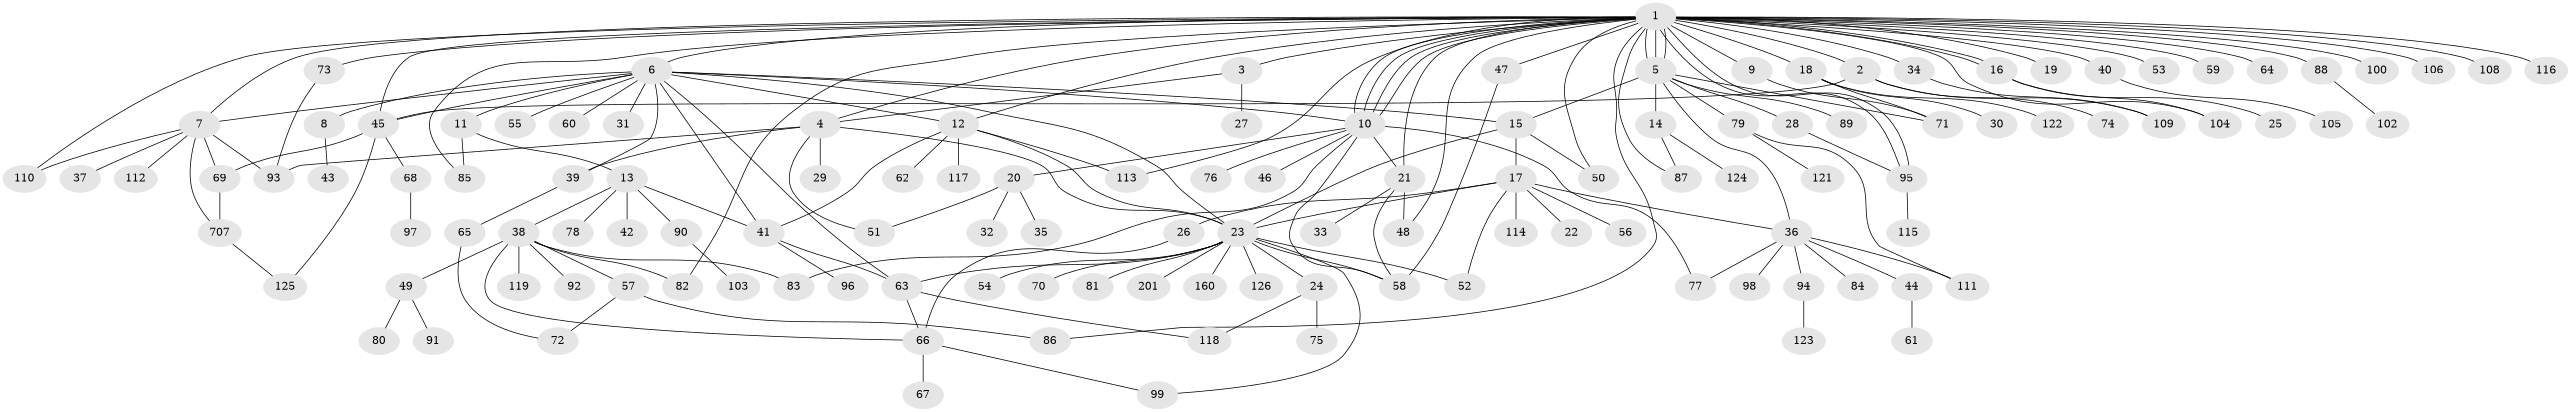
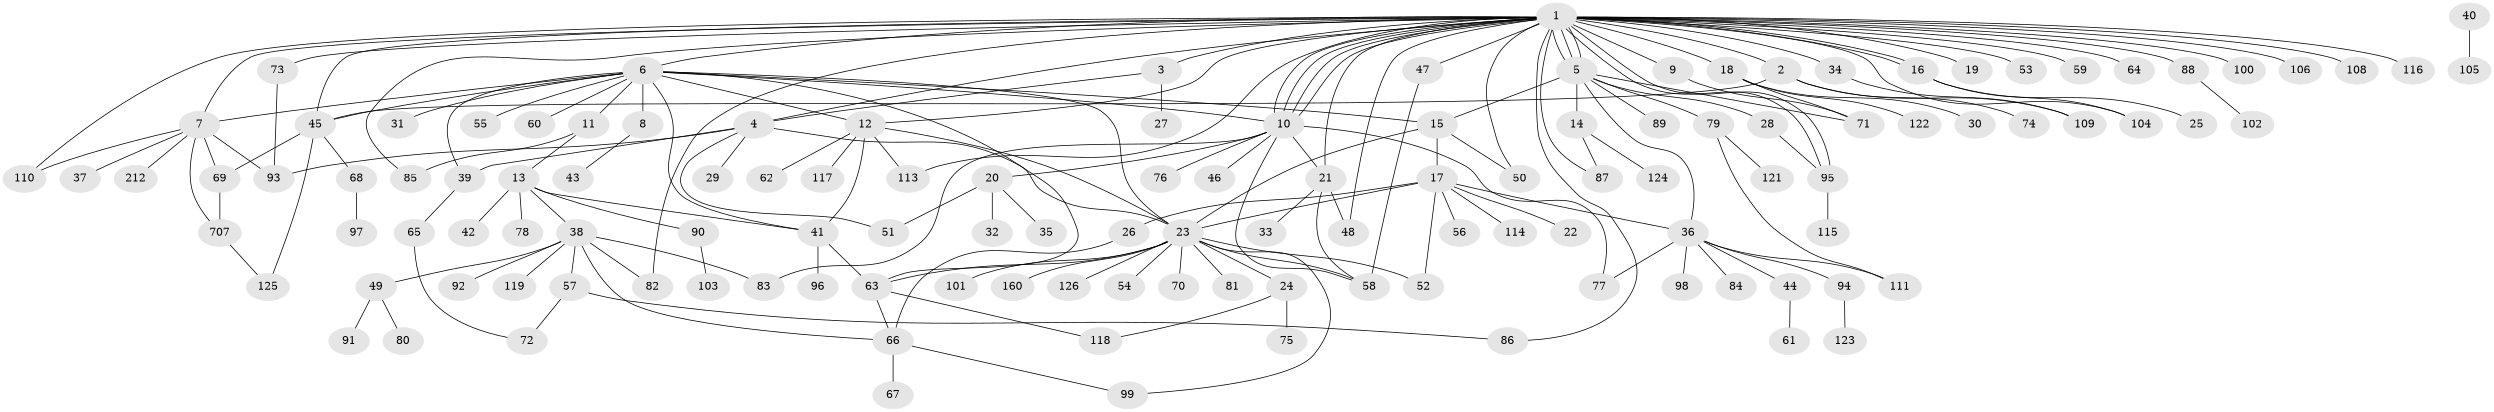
edge "1" -- "40": removed
node "112": label "112" -> "212"
node "201": label "201" -> "101"
